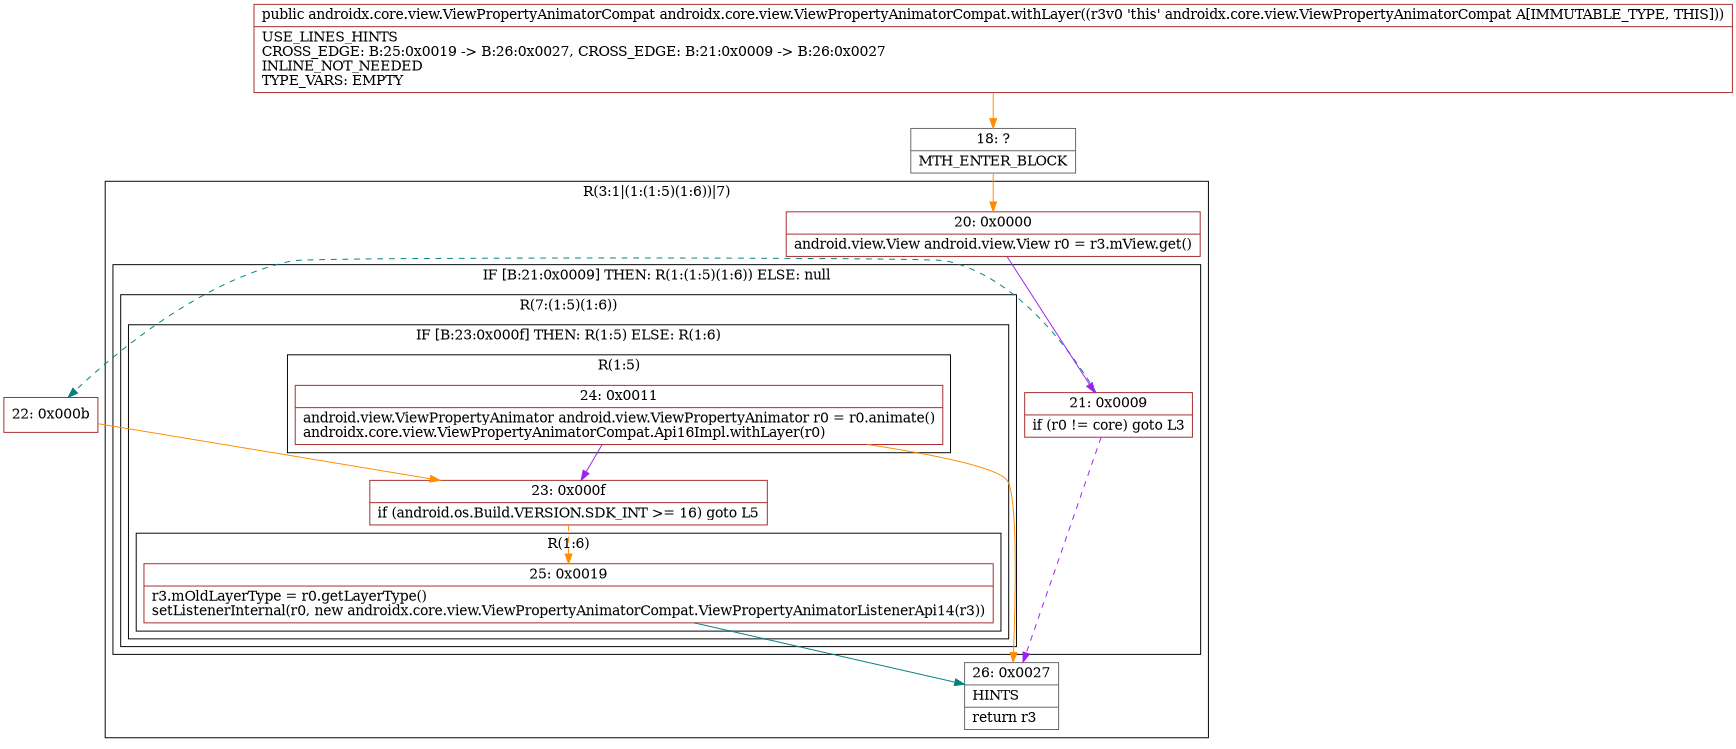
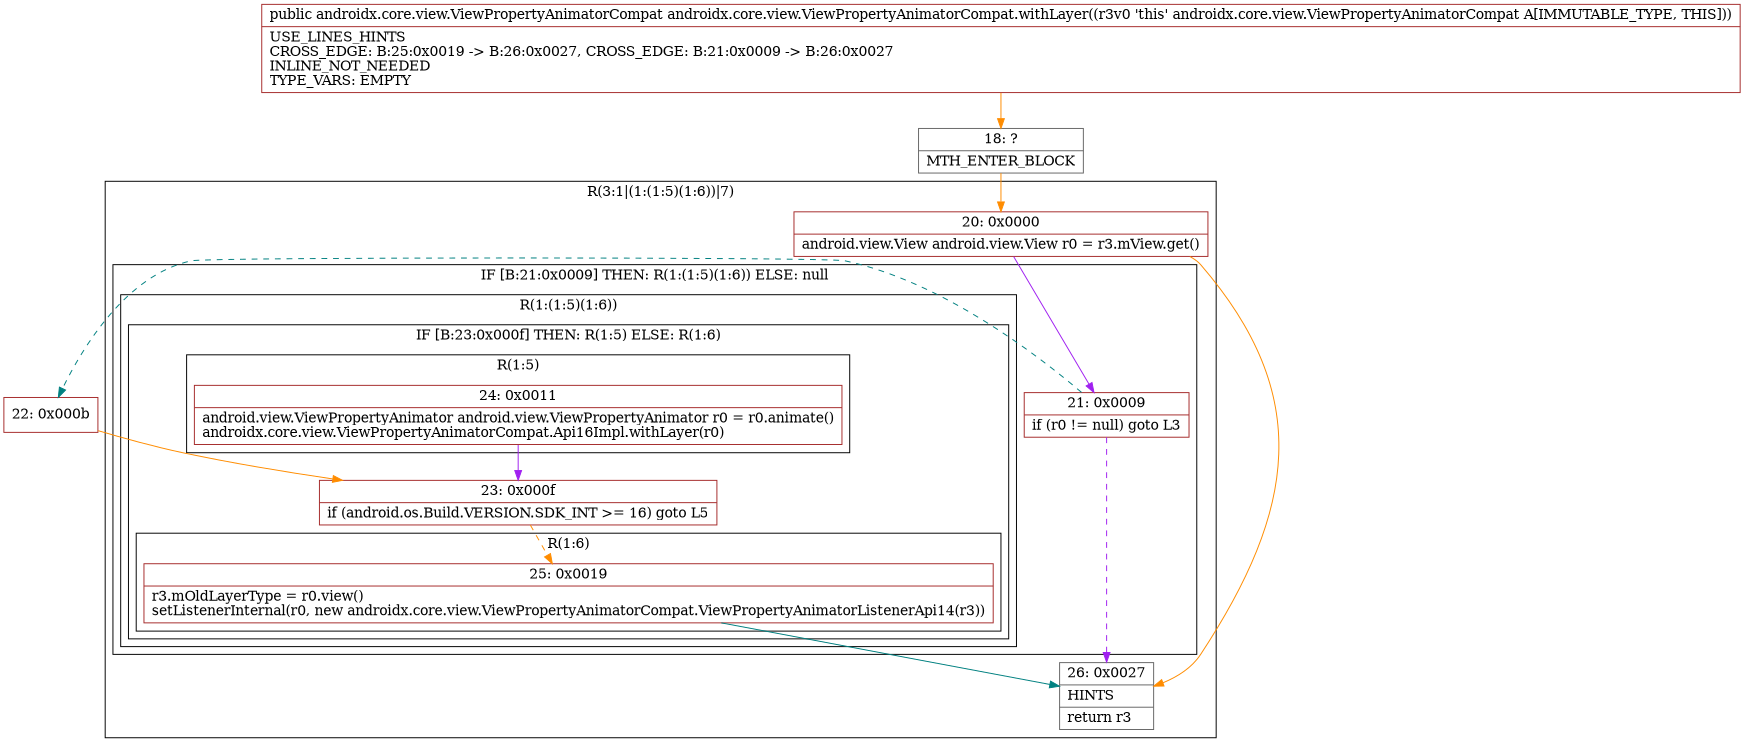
cluster "R(7:(1:5)(1:6))": label "R(7:(1:5)(1:6))" -> "R(1:(1:5)(1:6))"
node "21: 0x0009": text "if (r0 != core) goto L3" -> "if (r0 != null) goto L3"
edge "24: 0x0011" -> "26: 0x0027": now "20: 0x0000" -> "26: 0x0027"
node "25: 0x0019": text "r3.mOldLayerType = r0.getLayerType()" -> "r3.mOldLayerType = r0.view()"
